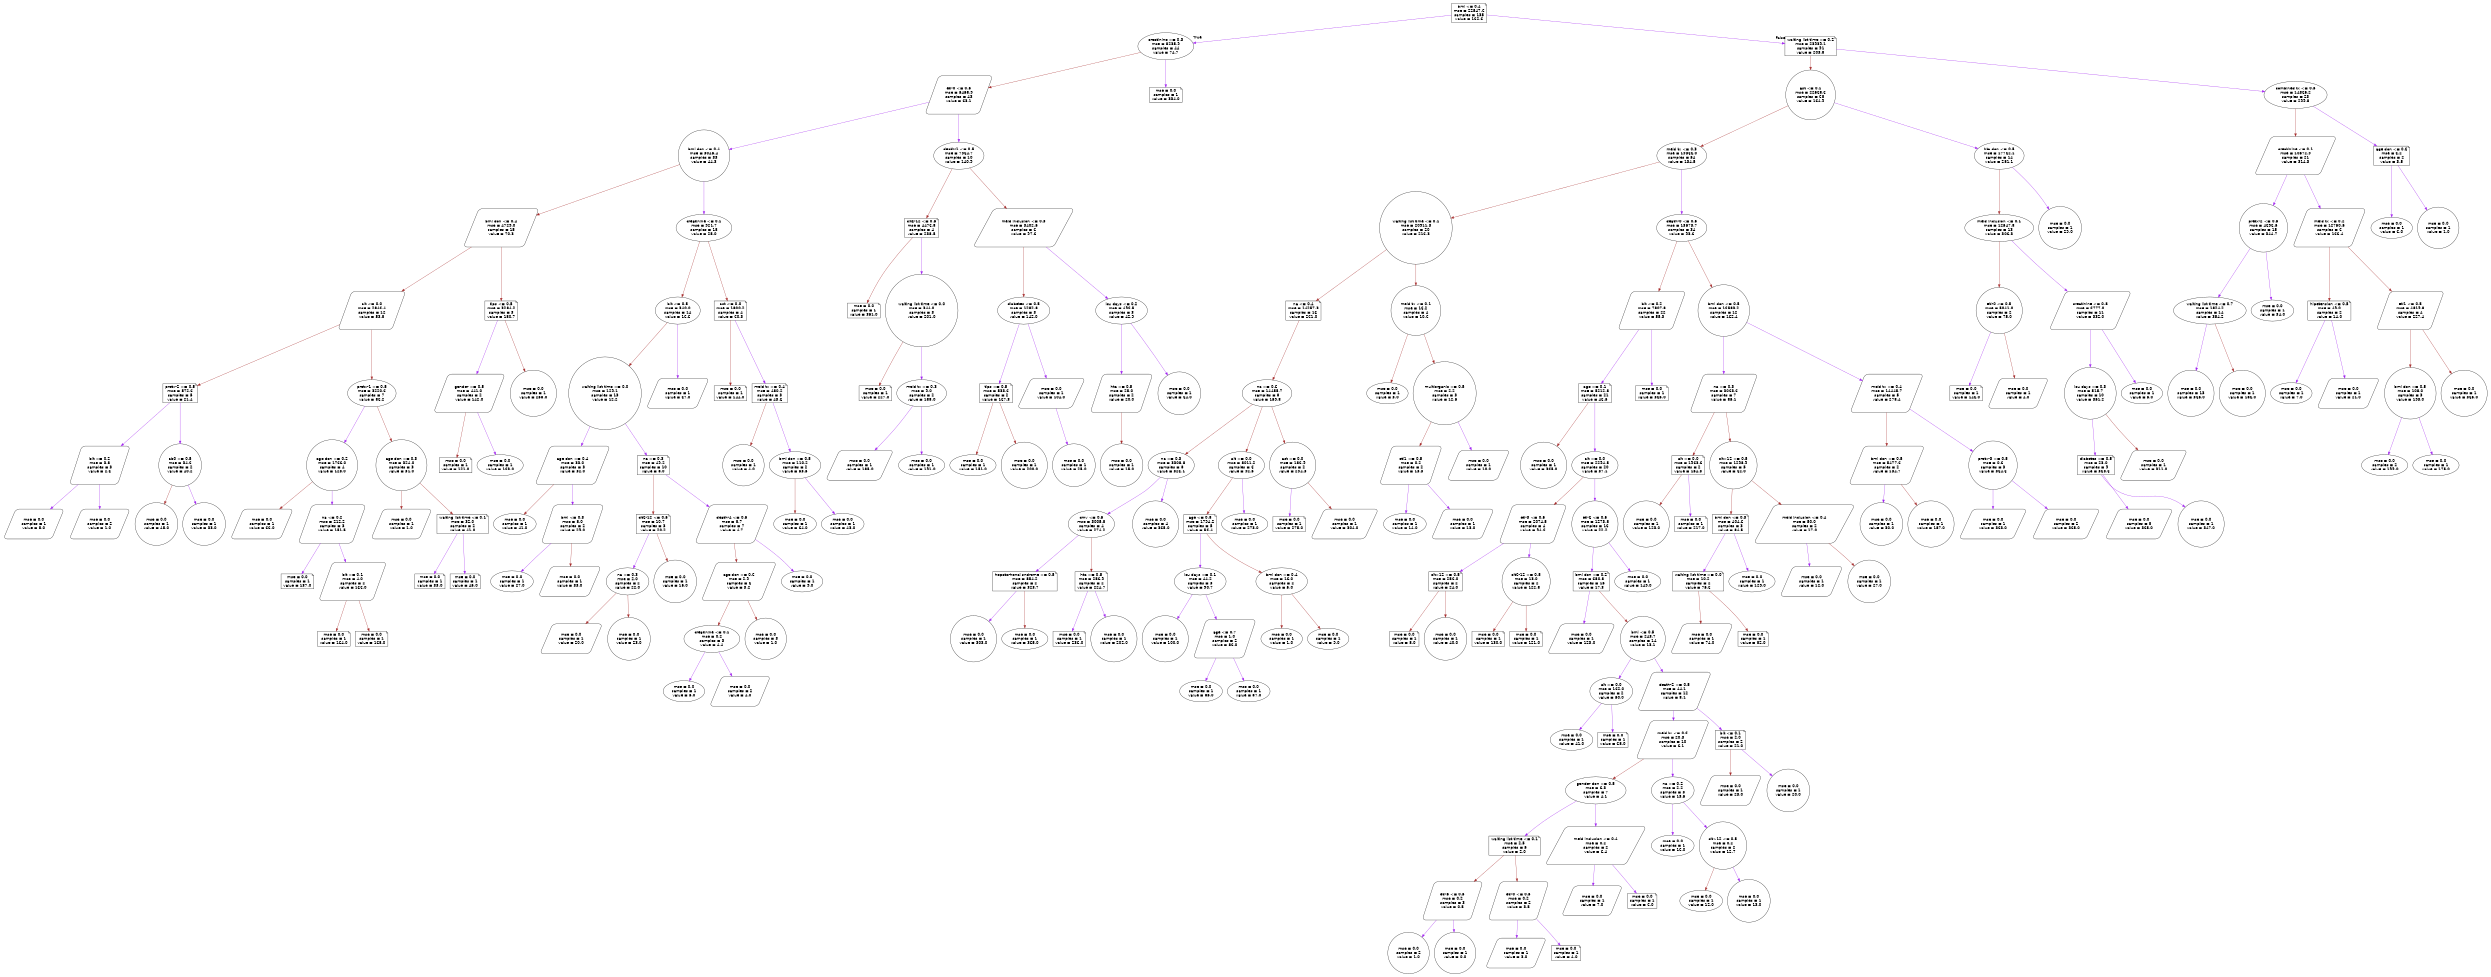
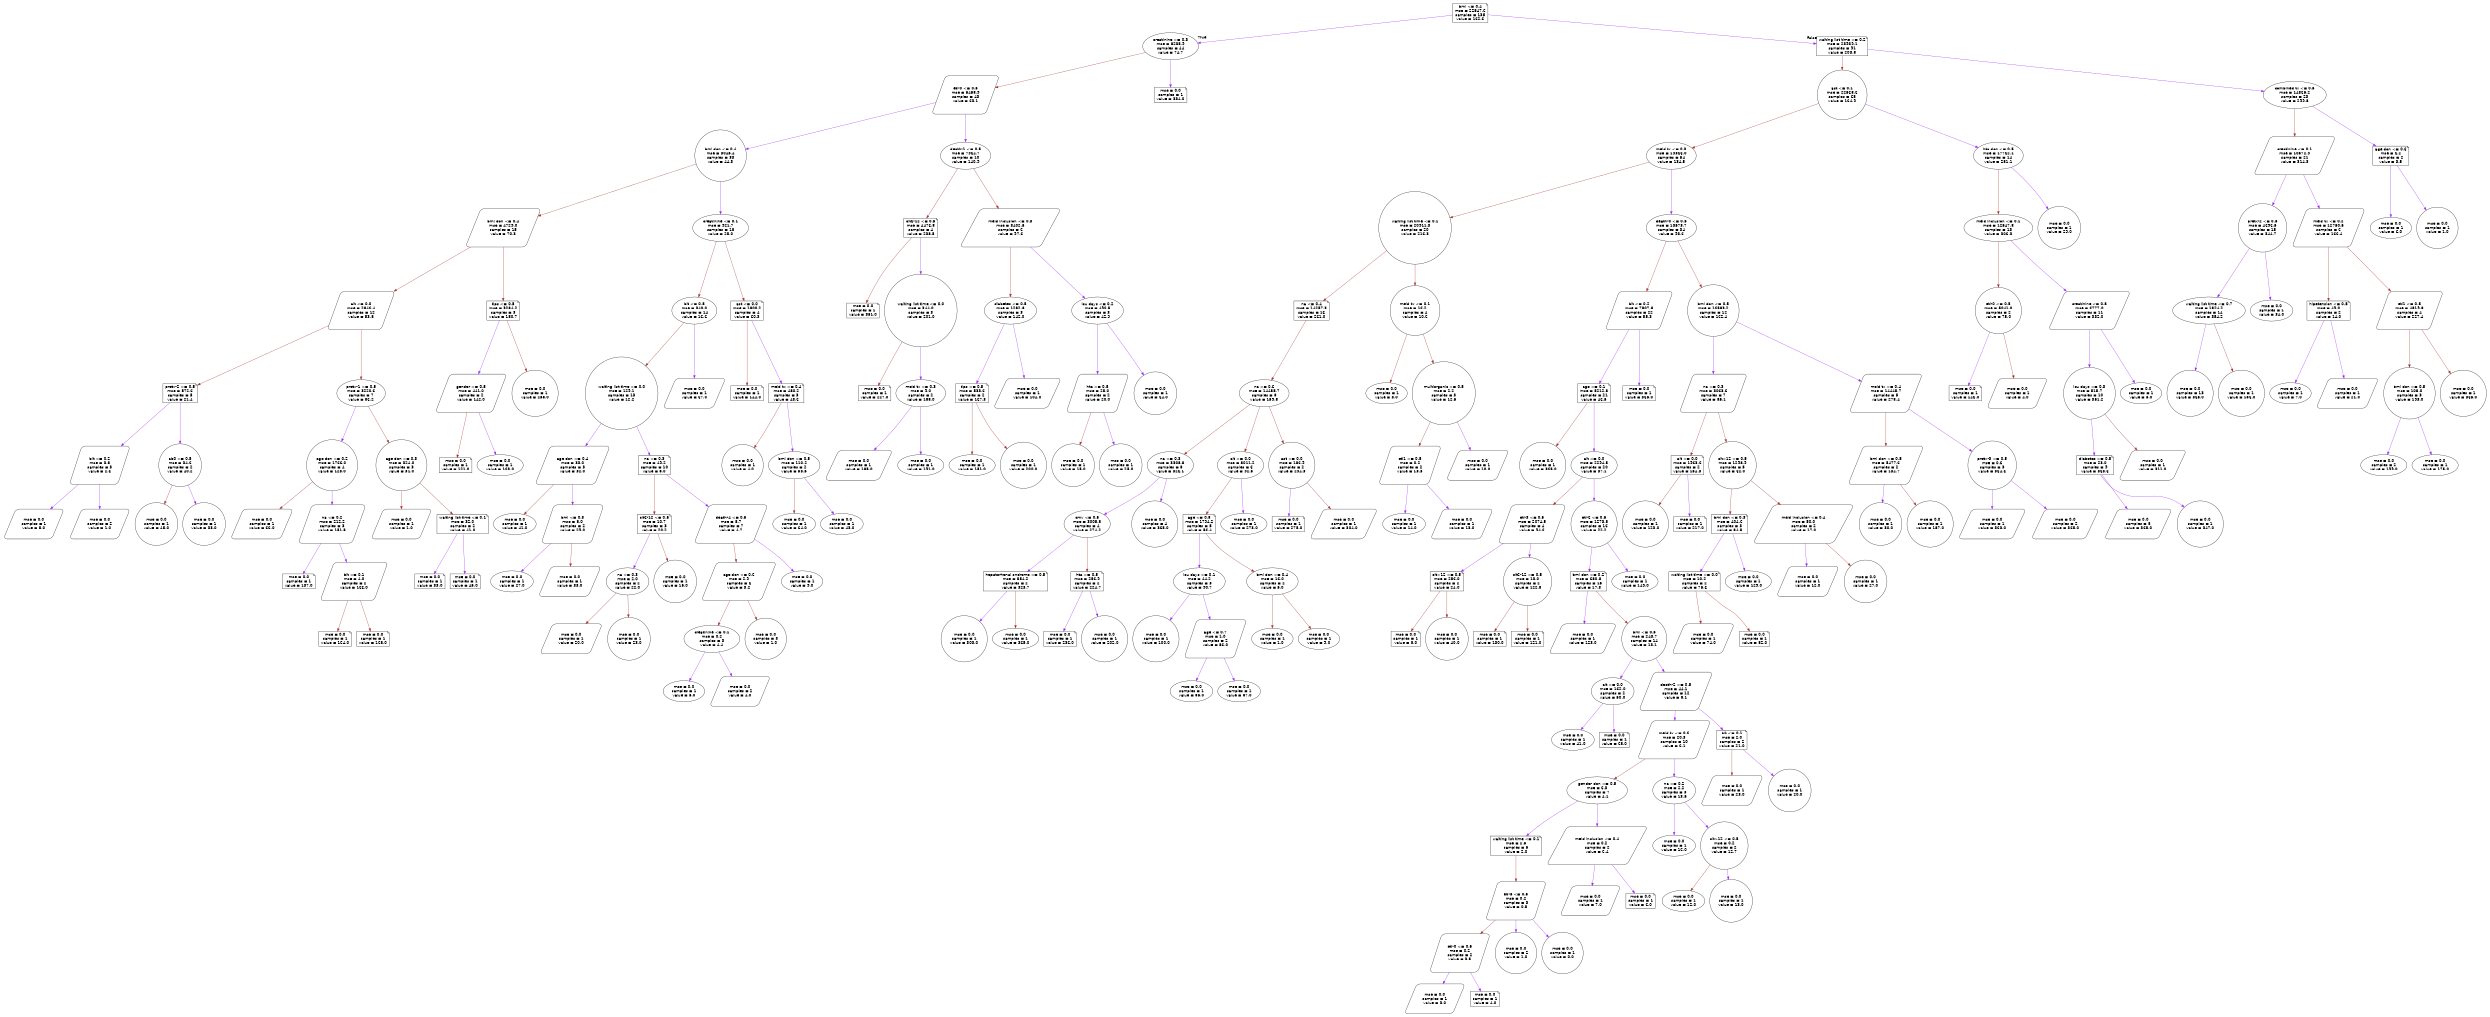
edge "mse = 0.0 samples = 1 value = 104.0" -> "mse = 0.0 samples = 1 value = 25.0": now "hta <= 0.5 mse = 25.0 samples = 2 value = 20.0" -> "mse = 0.0 samples = 1 value = 25.0"
edge "waiting list time <= 0.1 mse = 2.5 samples = 5 value = 2.0" -> "eti-0 <= 0.5 mse = 0.2 samples = 2 value = 3.5": now "eti-5 <= 0.5 mse = 0.2 samples = 3 value = 0.5" -> "eti-0 <= 0.5 mse = 0.2 samples = 2 value = 3.5"
